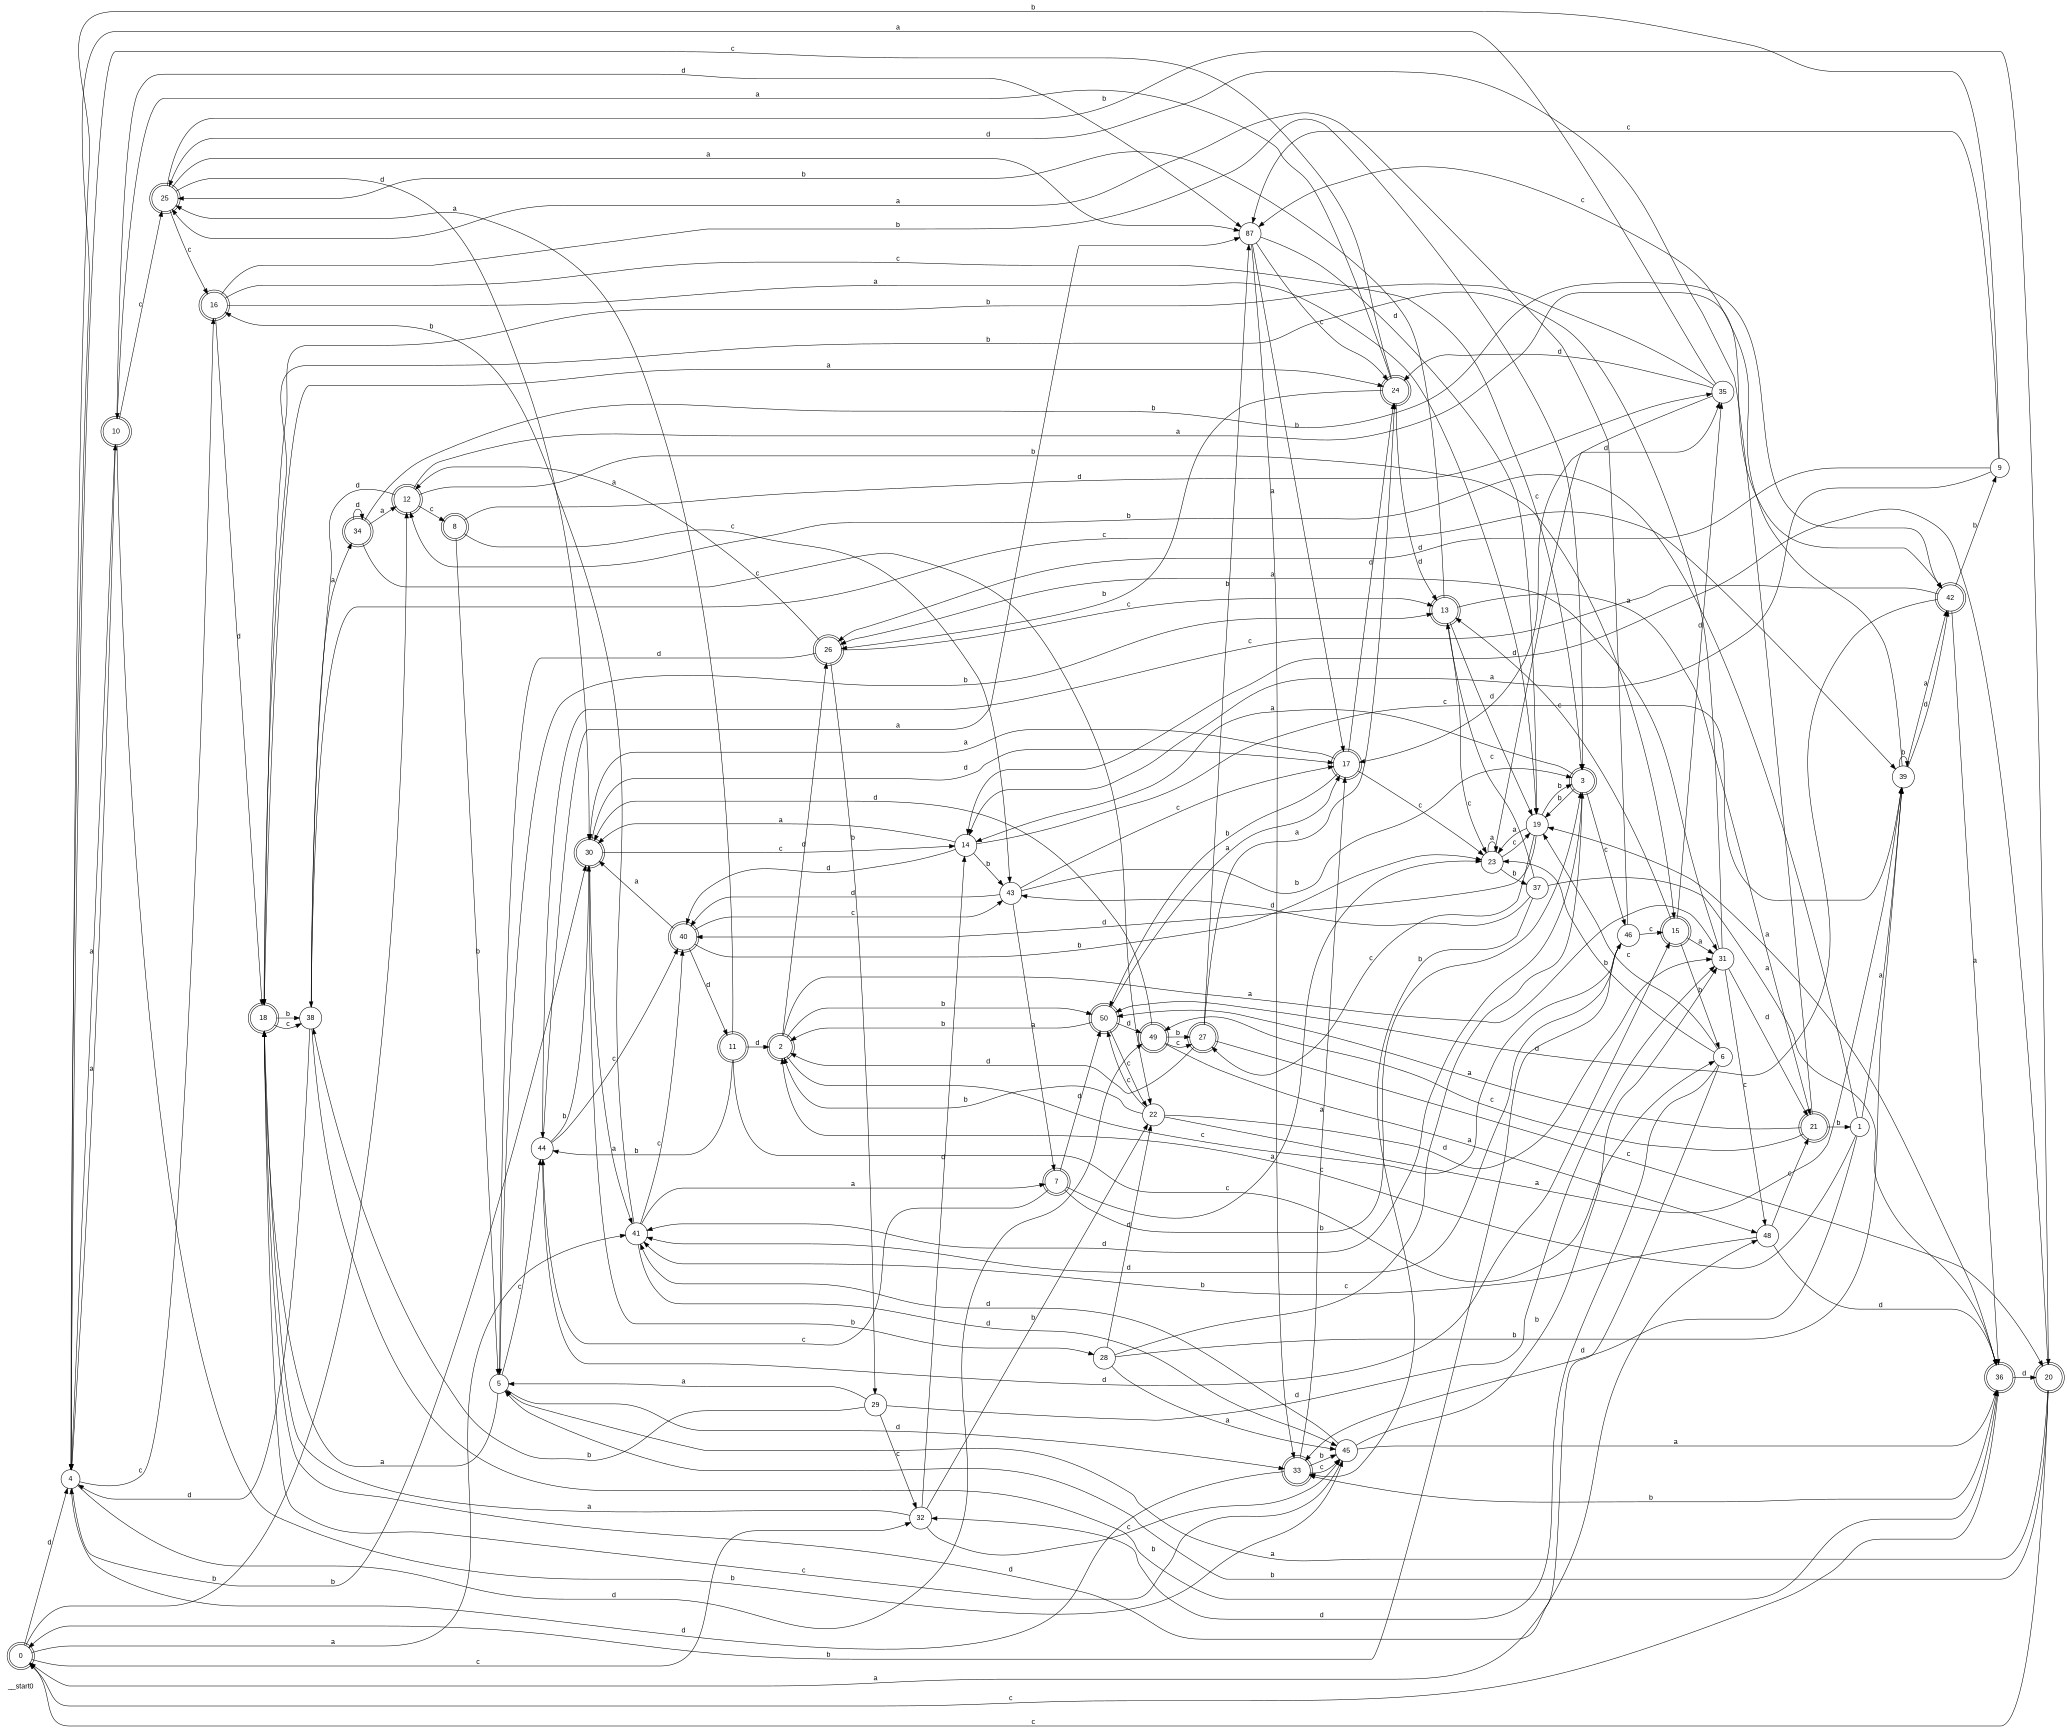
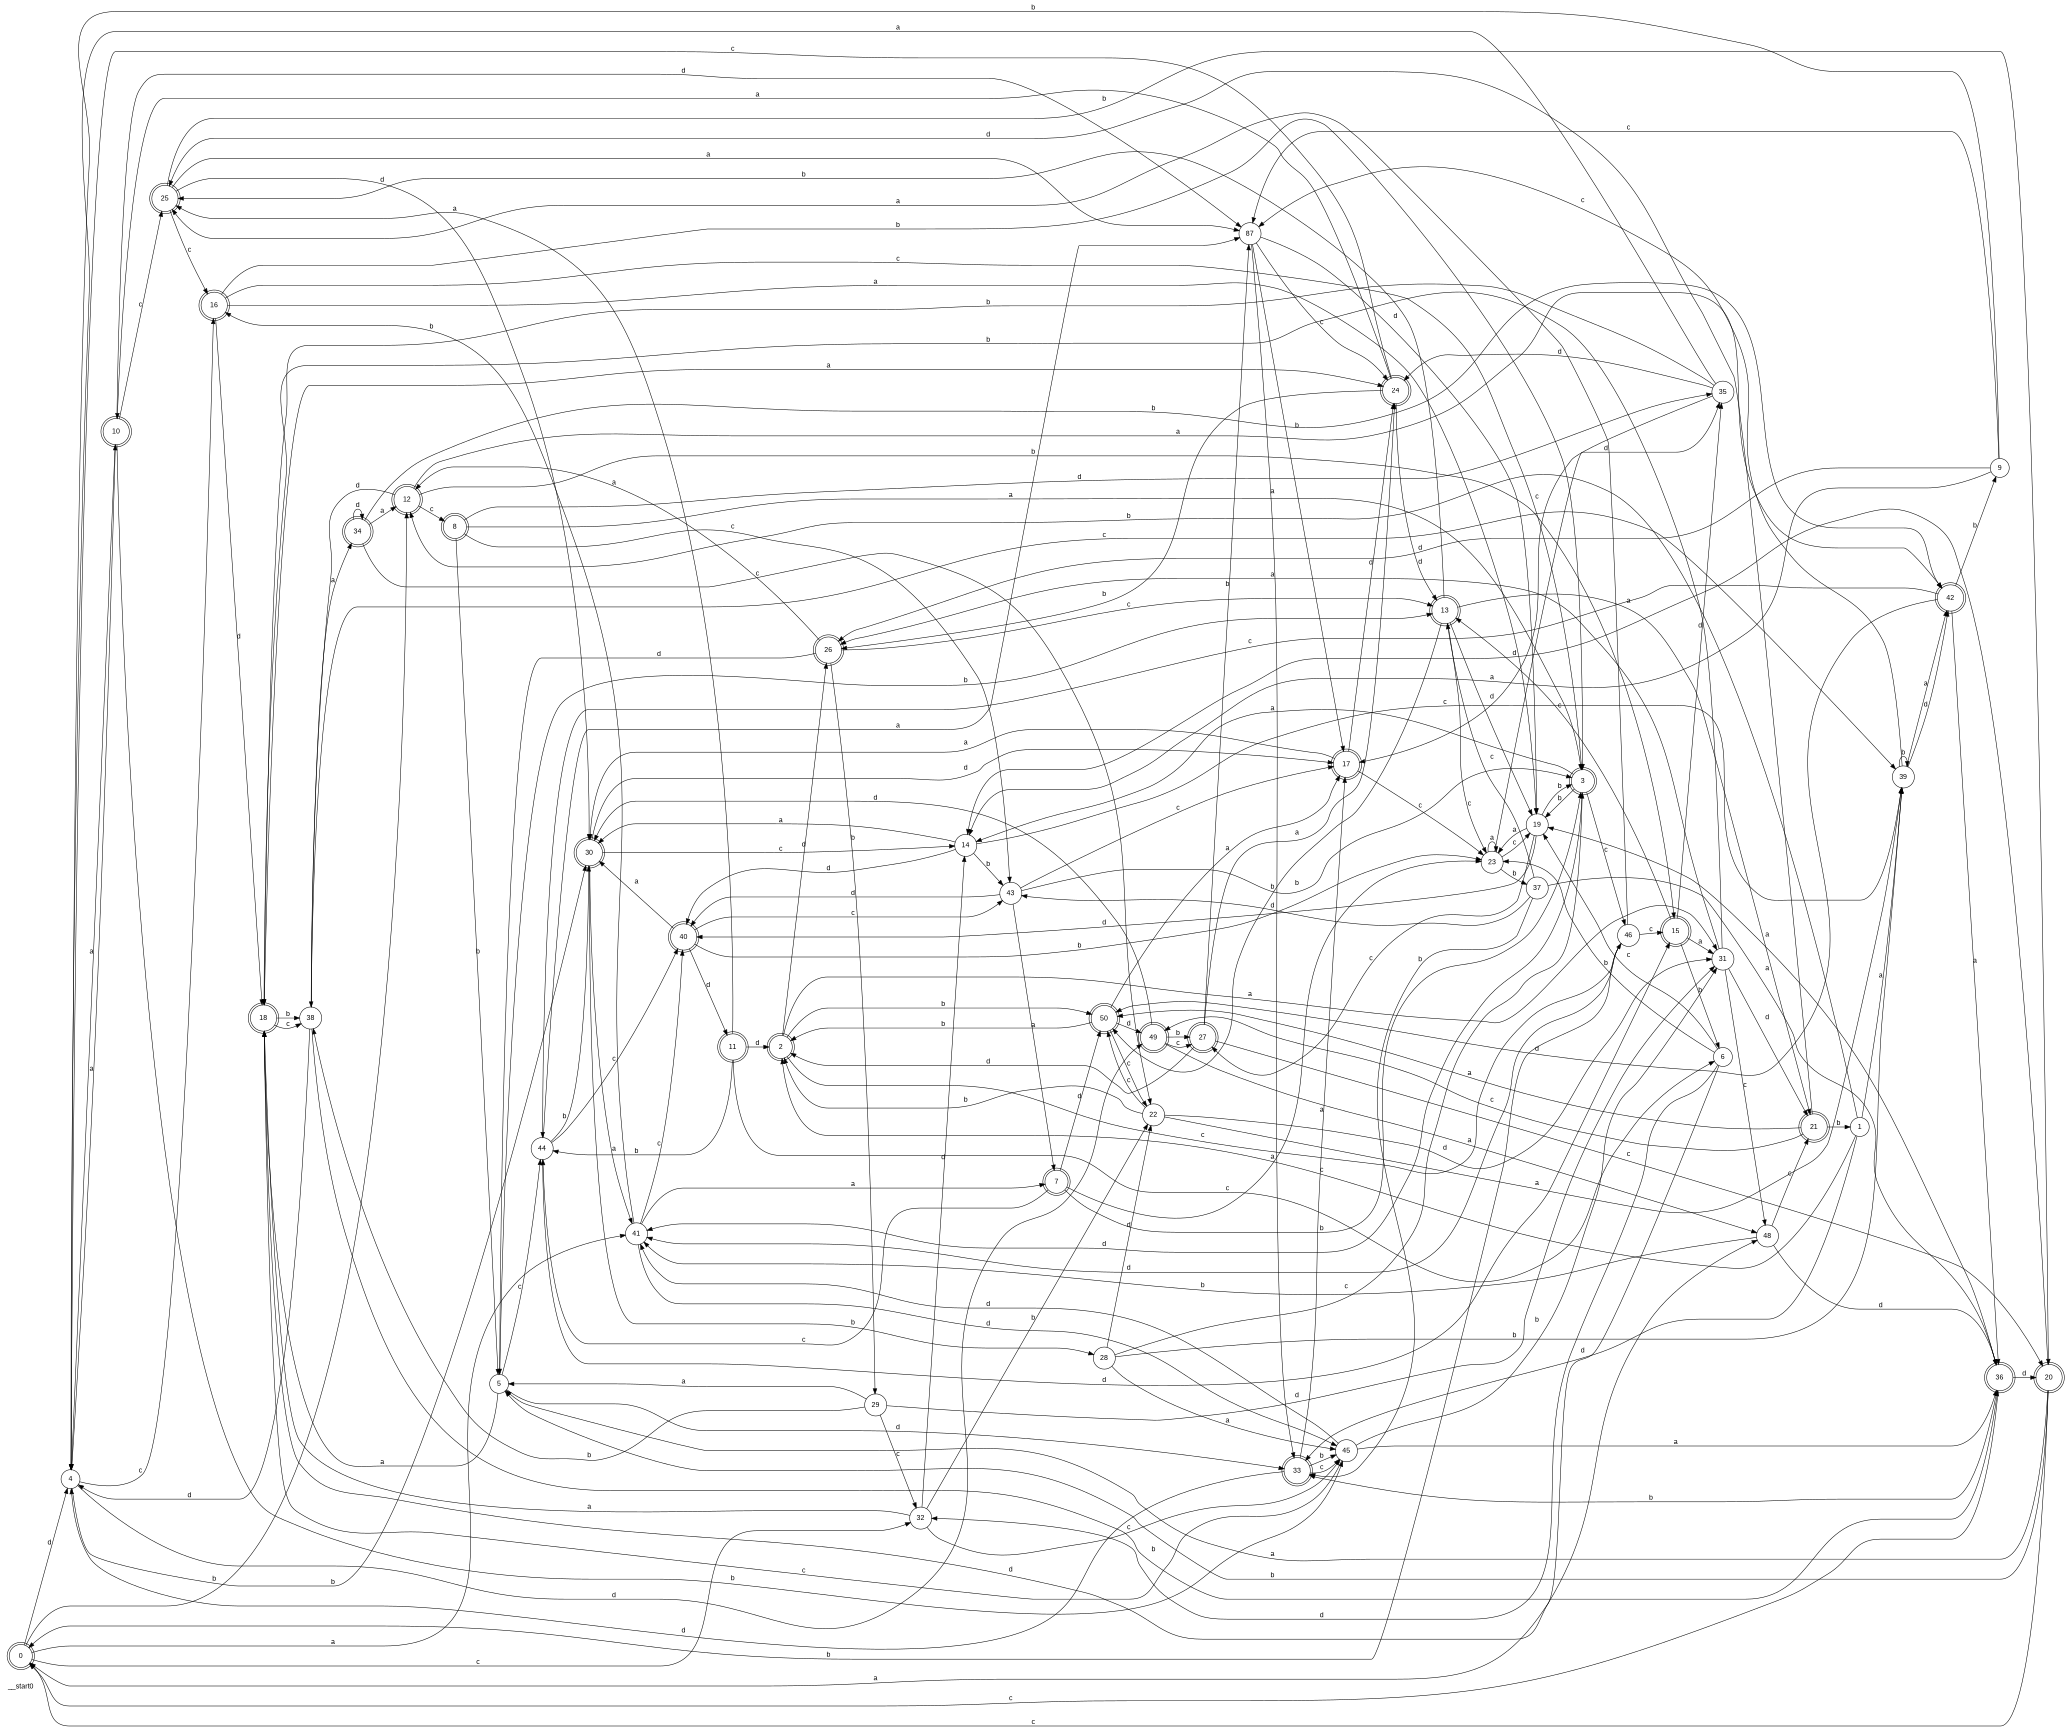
edge "8" -> "3": added, label "a"
edge "17" -> "50": now "13" -> "50"
